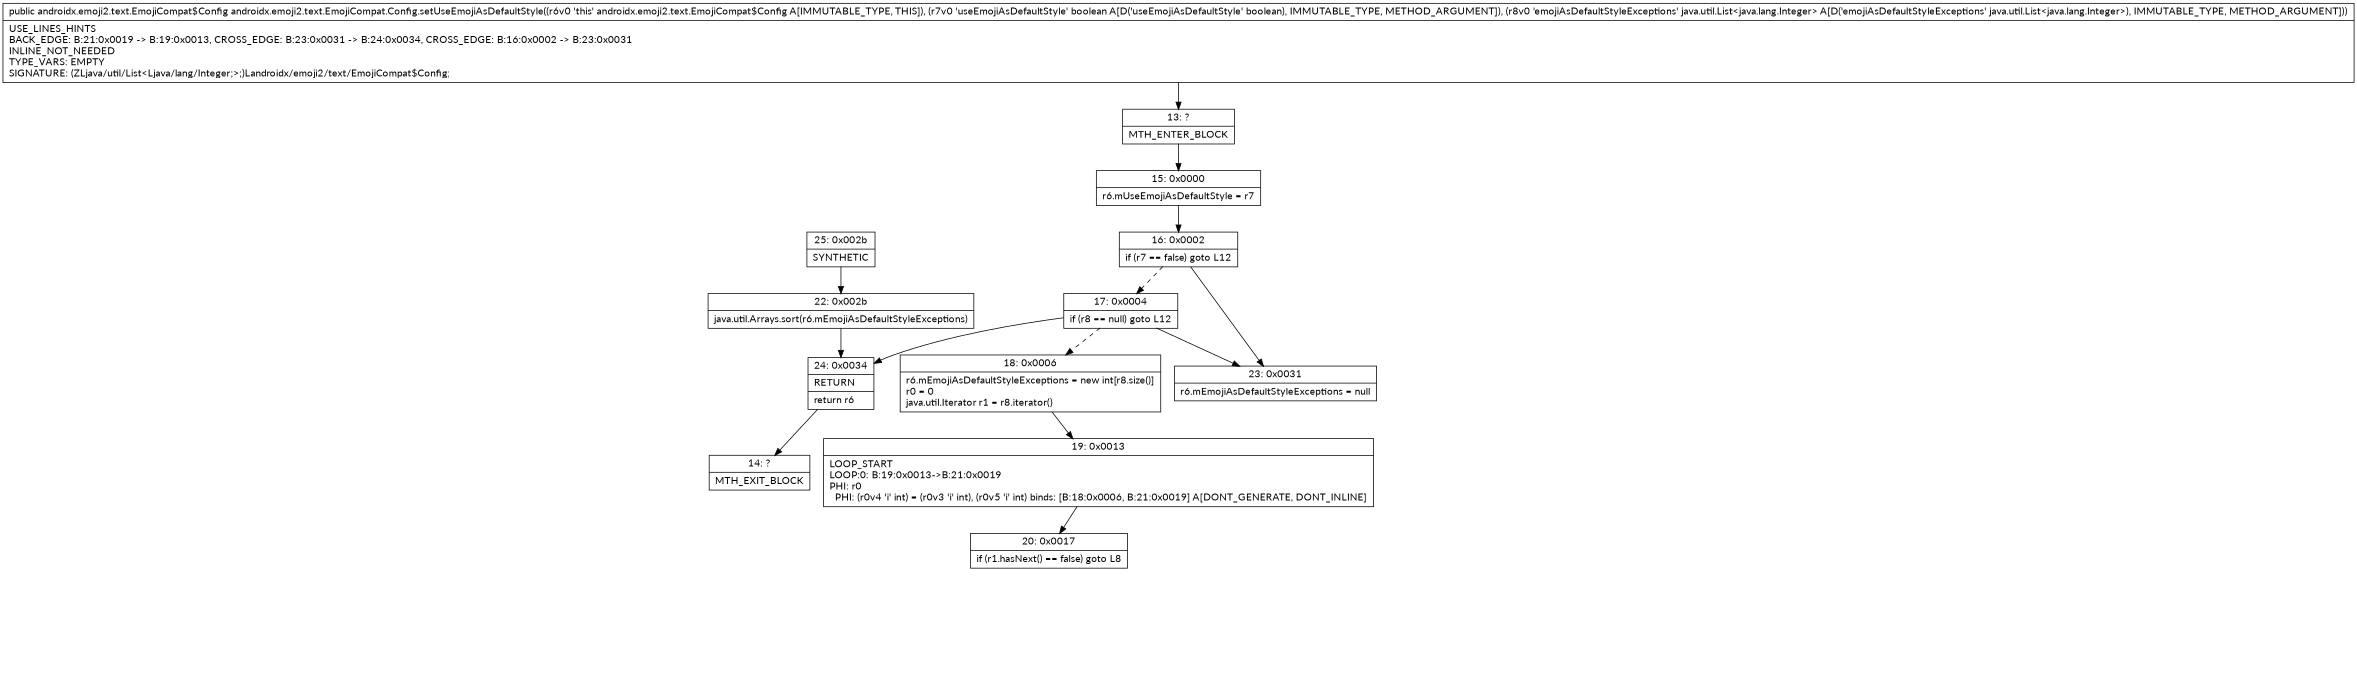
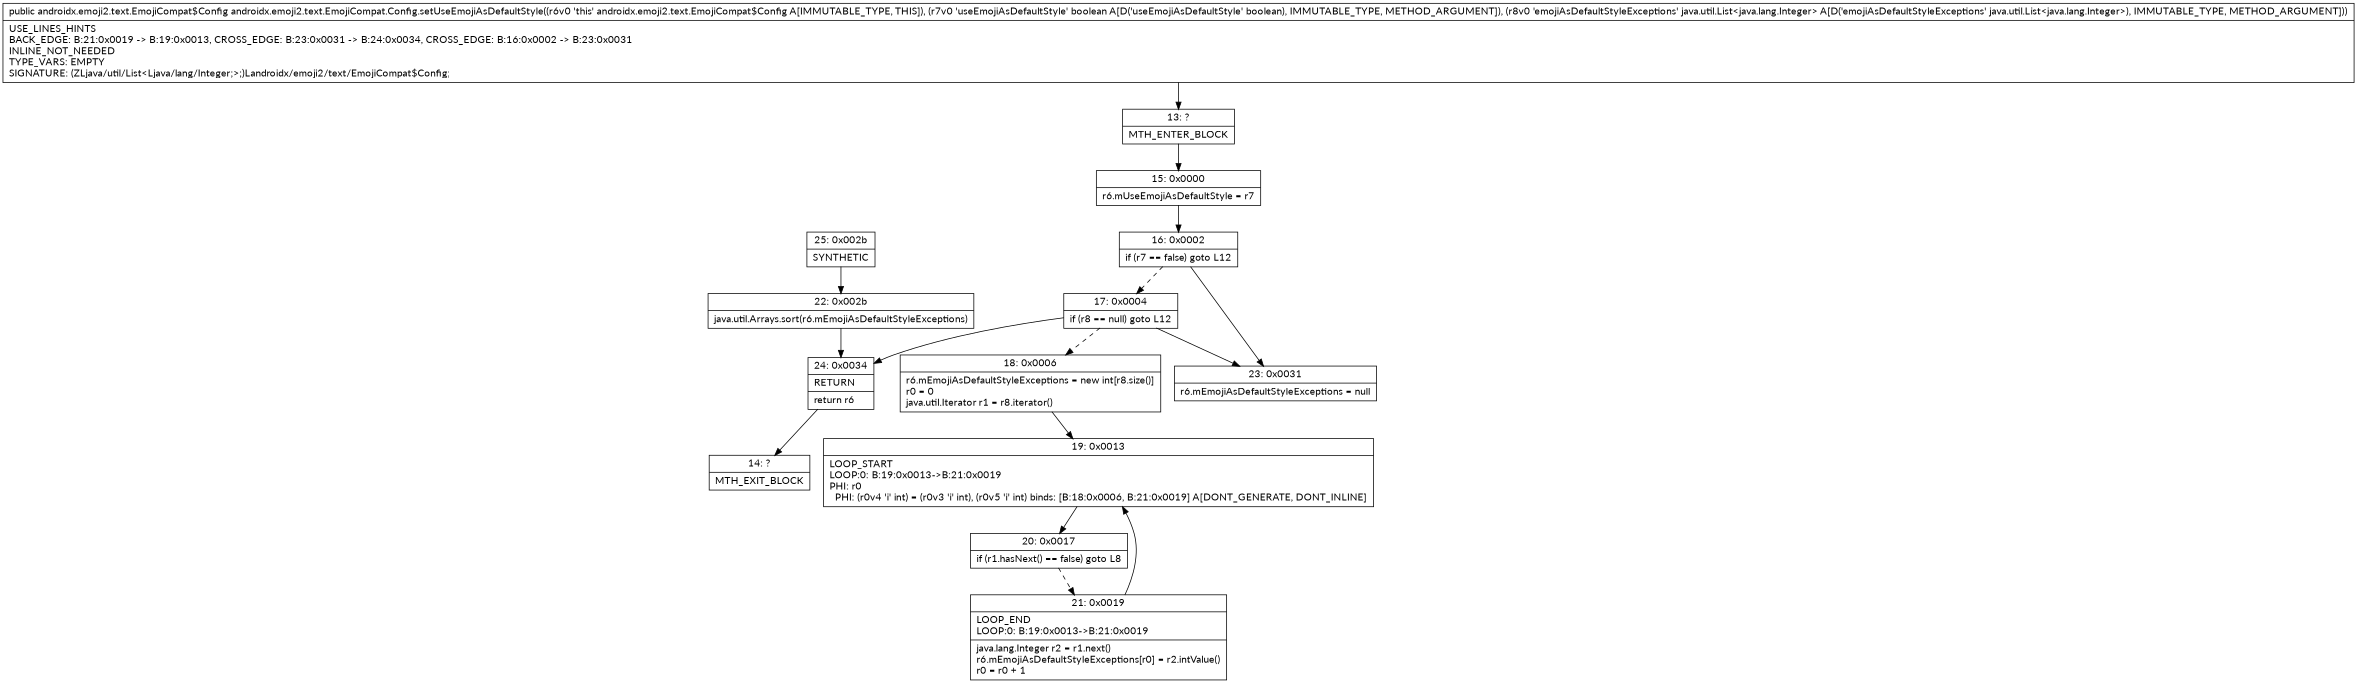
node "21: 0x0019": added
